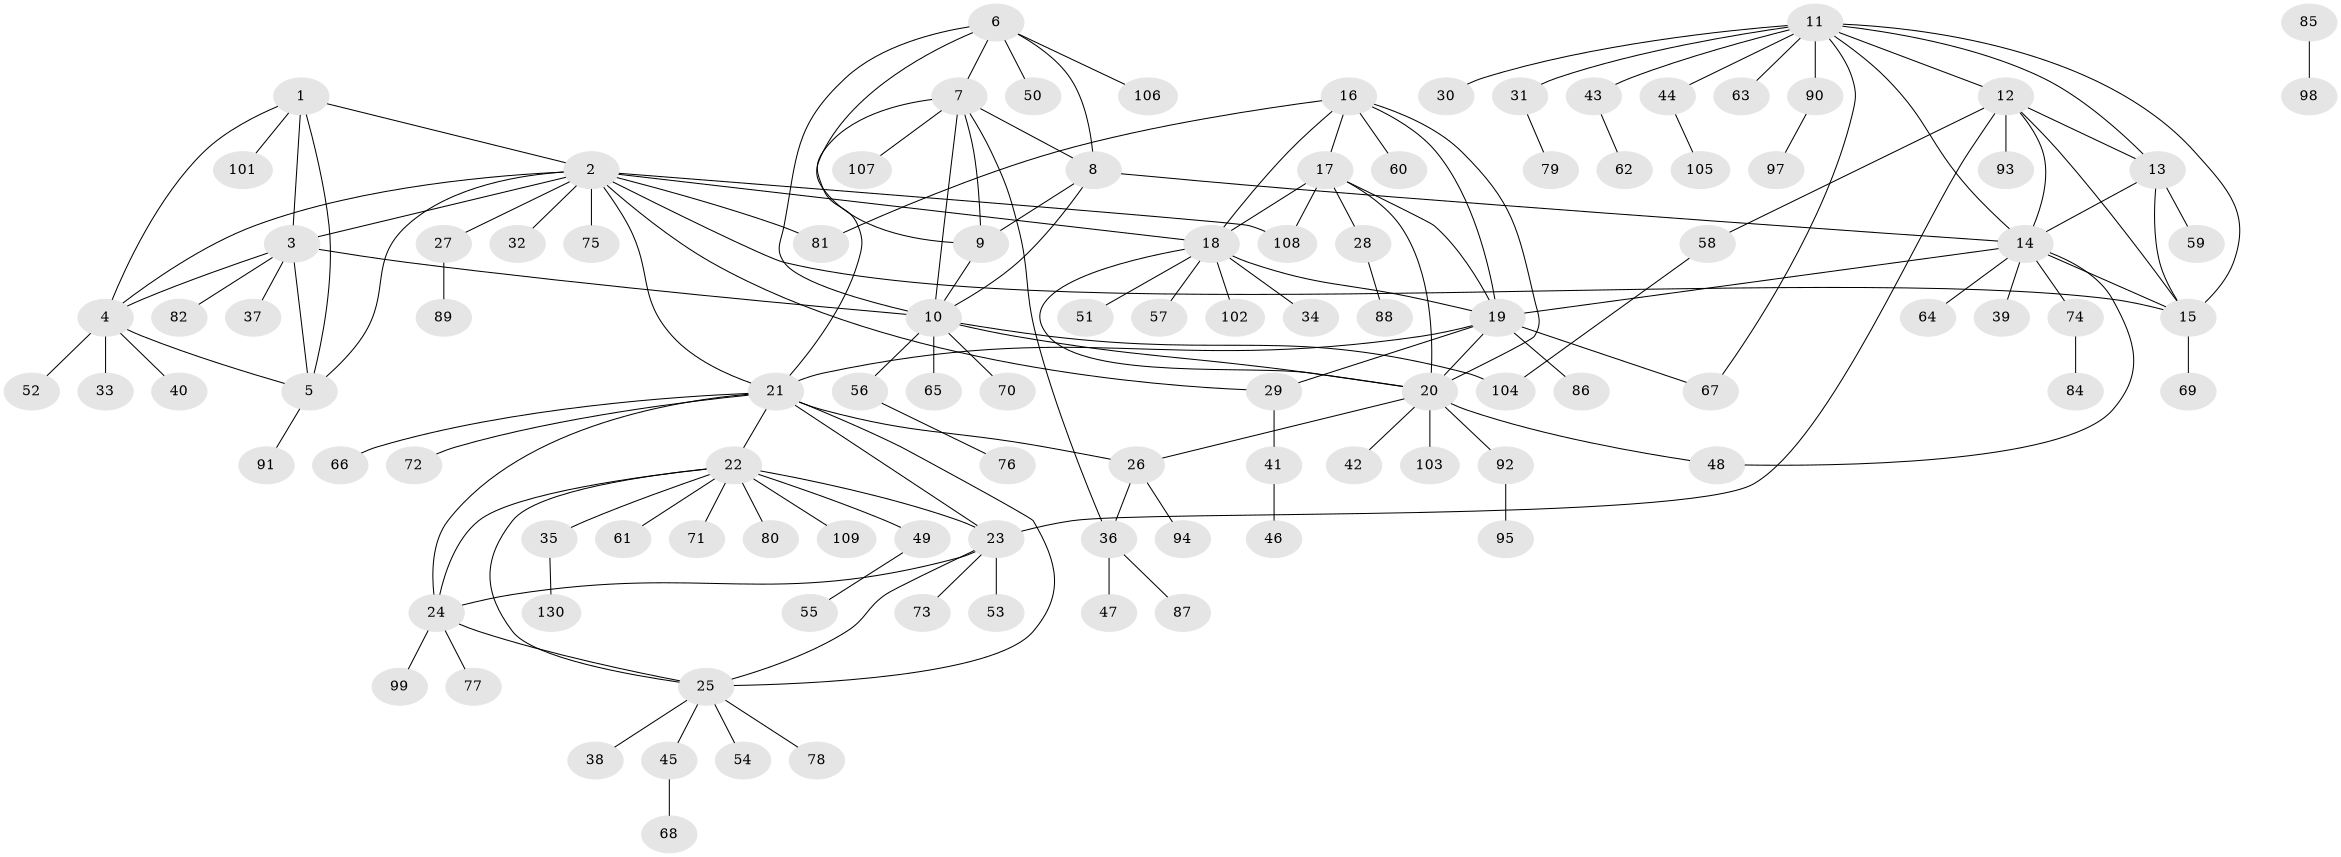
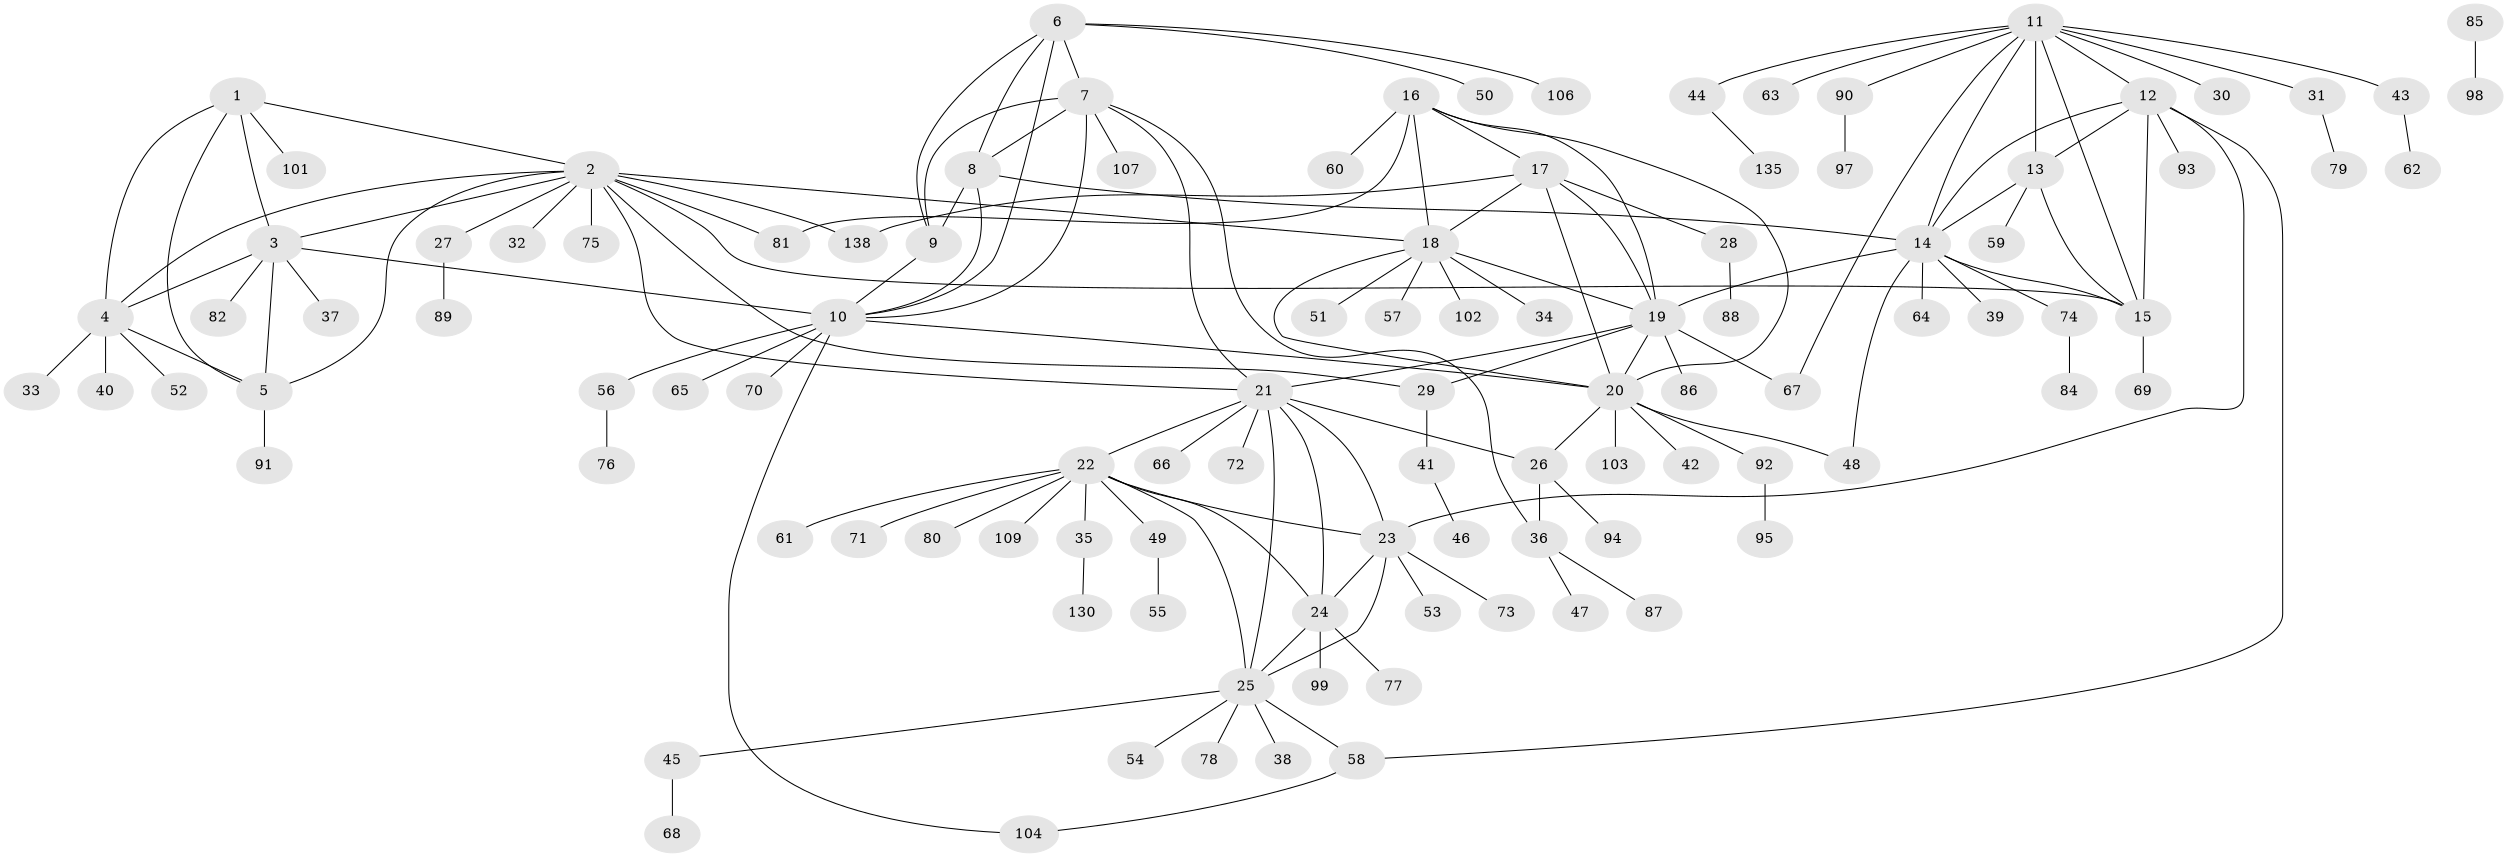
node "105": label "105" -> "135"
node "108": label "108" -> "138"
edge "25" -- "58": added
